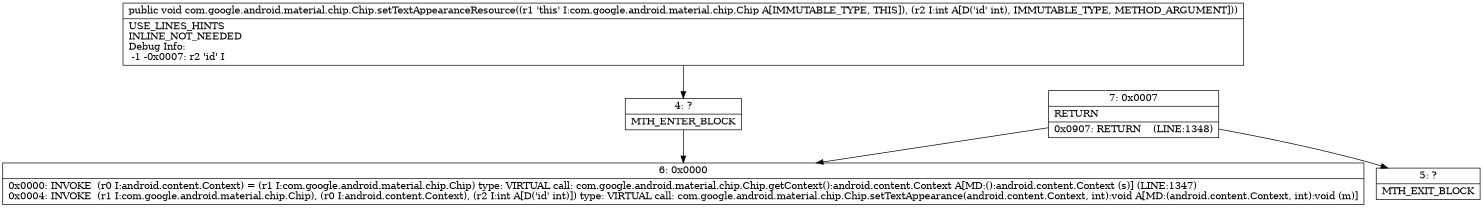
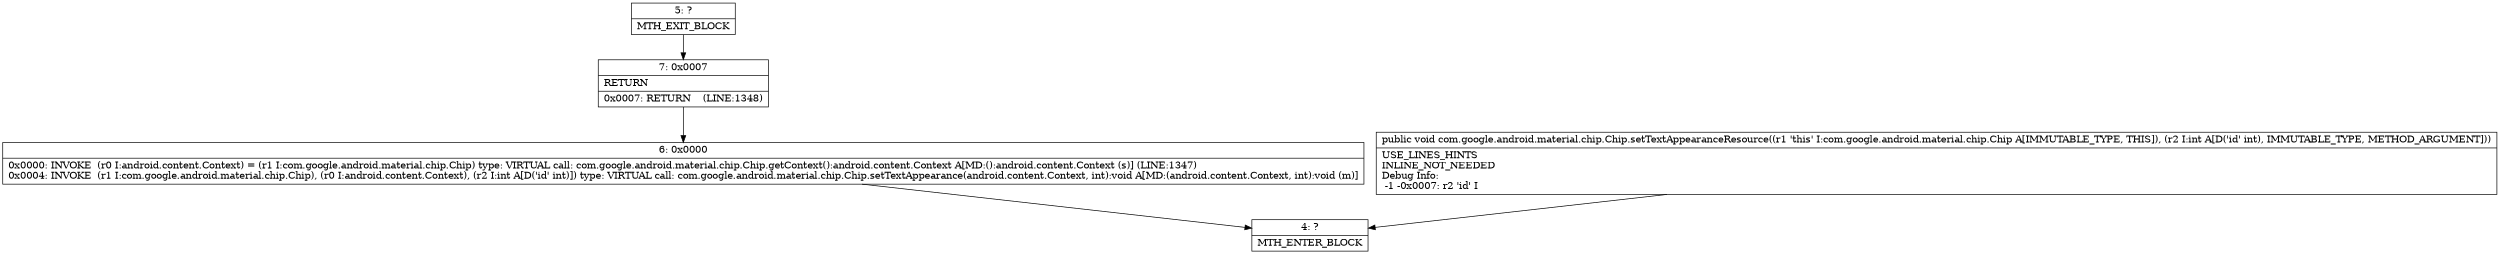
node "7: 0x0007": text "0x0907: RETURN    (LINE:1348)" -> "0x0007: RETURN    (LINE:1348)"
edge "4: ?" -> "6: 0x0000": reversed
edge "7: 0x0007" -> "5: ?": reversed
